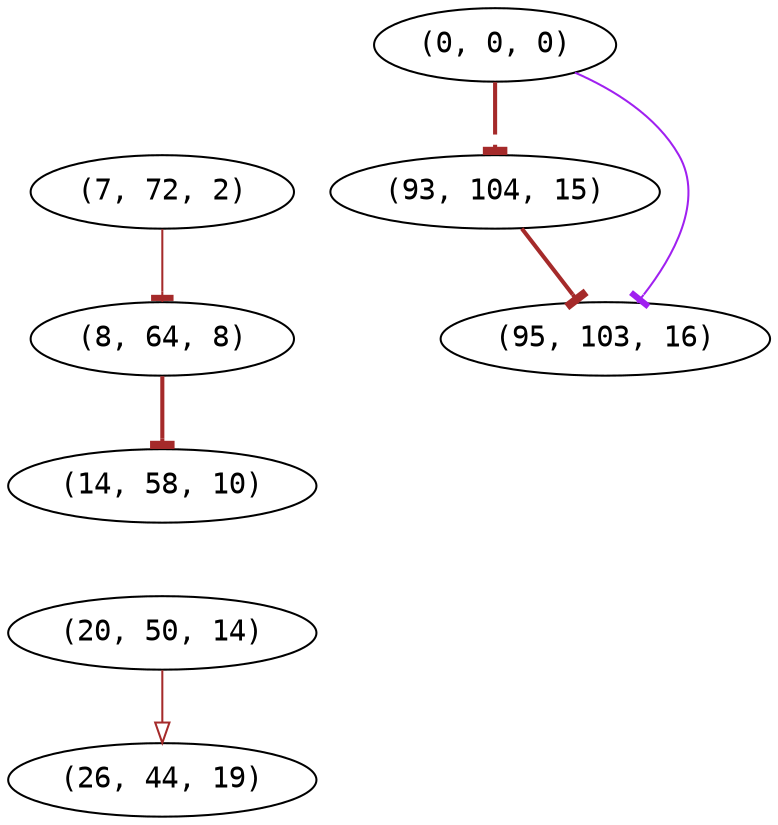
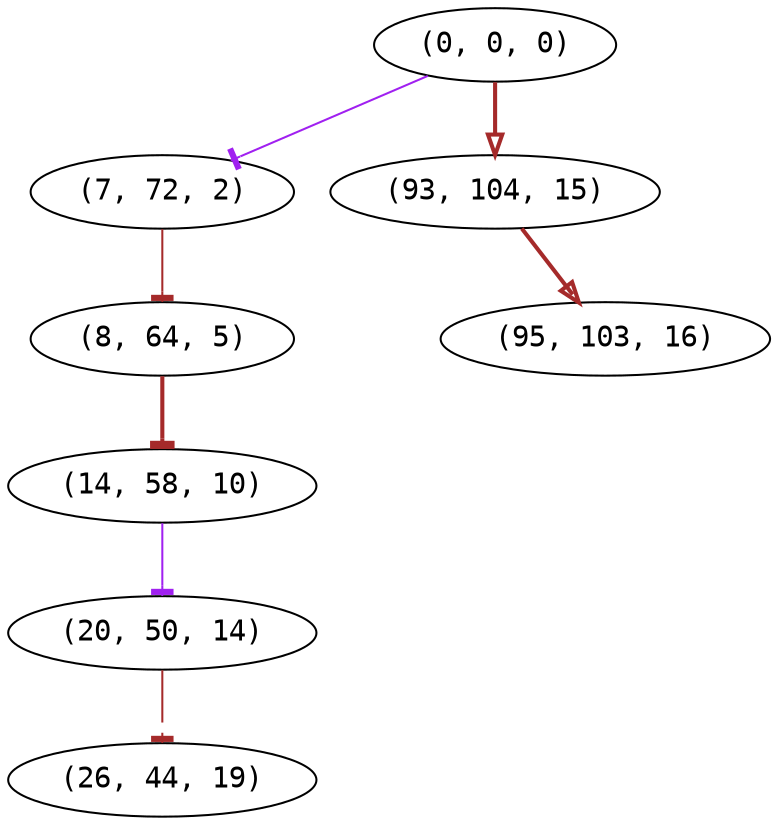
edge "(0, 0, 0)" -> "(93, 104, 15)": arrowhead tee -> onormal
edge "(0, 0, 0)" -> "(95, 103, 16)": now "(0, 0, 0)" -> "(7, 72, 2)"
edge "(93, 104, 15)" -> "(95, 103, 16)": arrowhead tee -> onormal
node "(8, 64, 8)": label "(8, 64, 8)" -> "(8, 64, 5)"
edge "(14, 58, 10)" -> "(20, 50, 14)": added
edge "(20, 50, 14)" -> "(26, 44, 19)": arrowhead onormal -> tee
